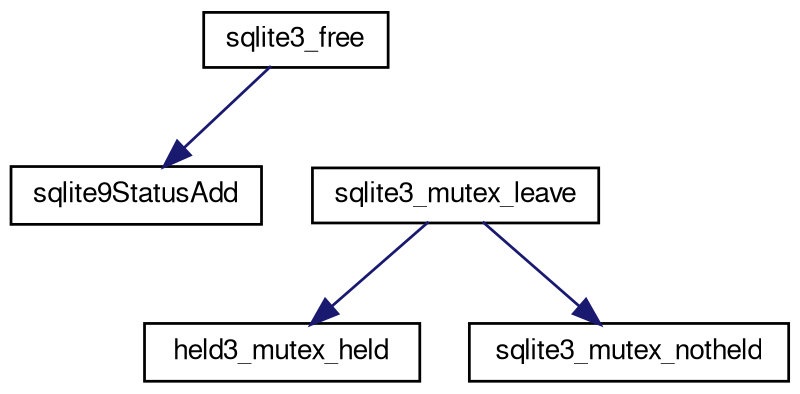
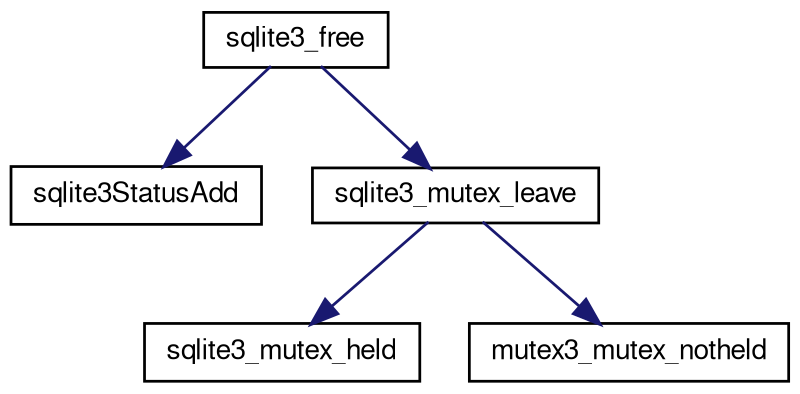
edge "sqlite3_free" -> "sqlite3_mutex_leave": added
node "sqlite9StatusAdd": label "sqlite9StatusAdd" -> "sqlite3StatusAdd"
node "held3_mutex_held": label "held3_mutex_held" -> "sqlite3_mutex_held"
node "sqlite3_mutex_notheld": label "sqlite3_mutex_notheld" -> "mutex3_mutex_notheld"
